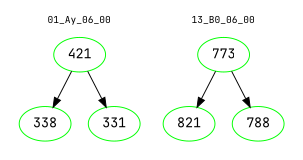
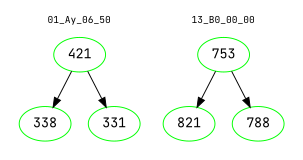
cluster "01_Ay_06_00": label "01_Ay_06_00" -> "01_Ay_06_50"
cluster "13_B0_06_00": label "13_B0_06_00" -> "13_B0_00_00"
node "773": label "773" -> "753"
